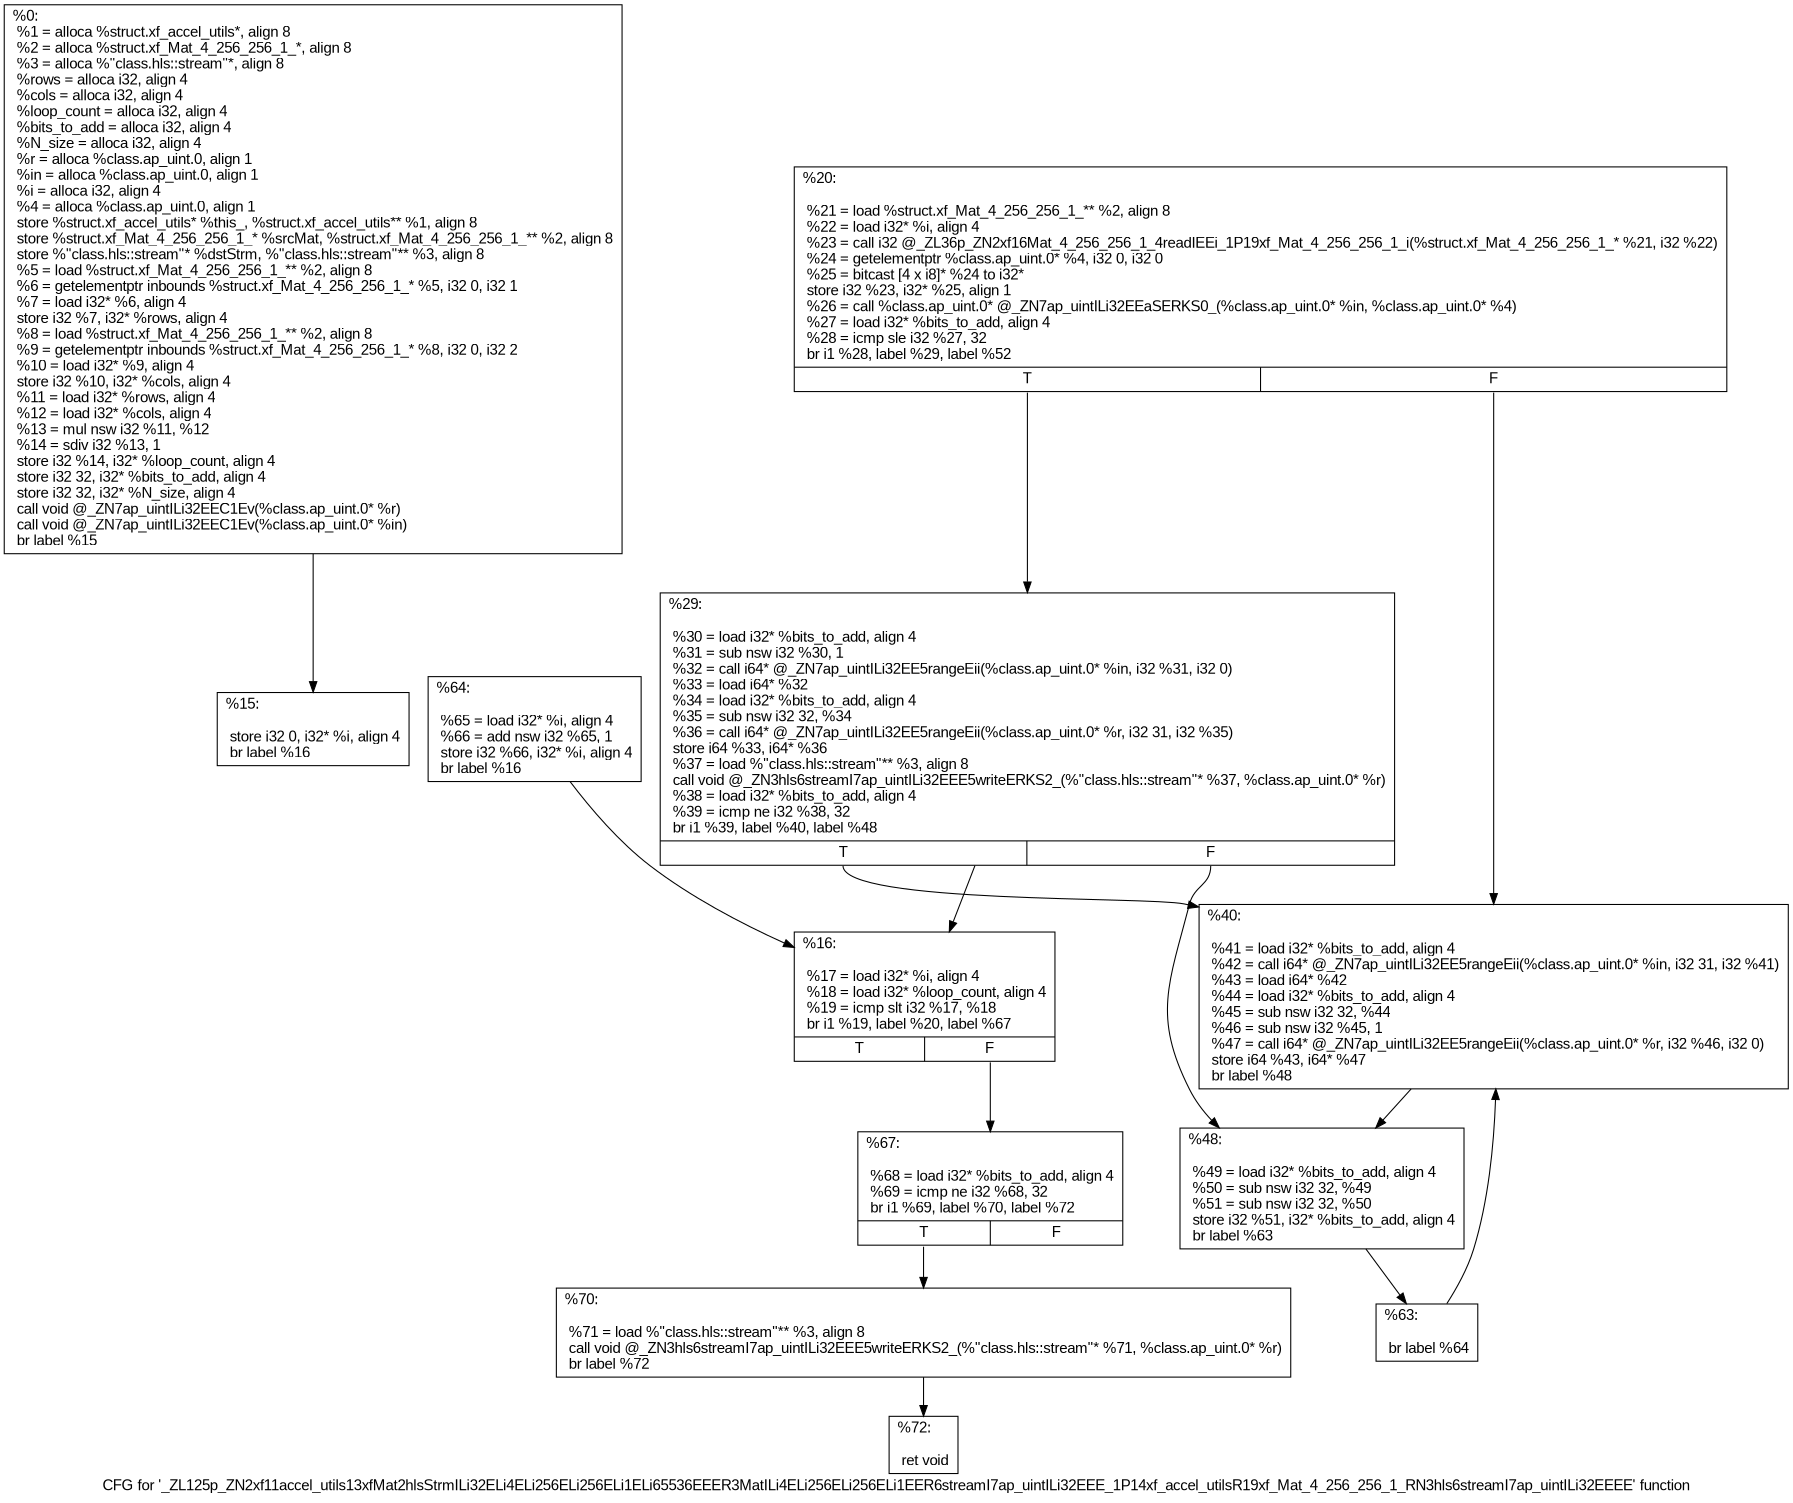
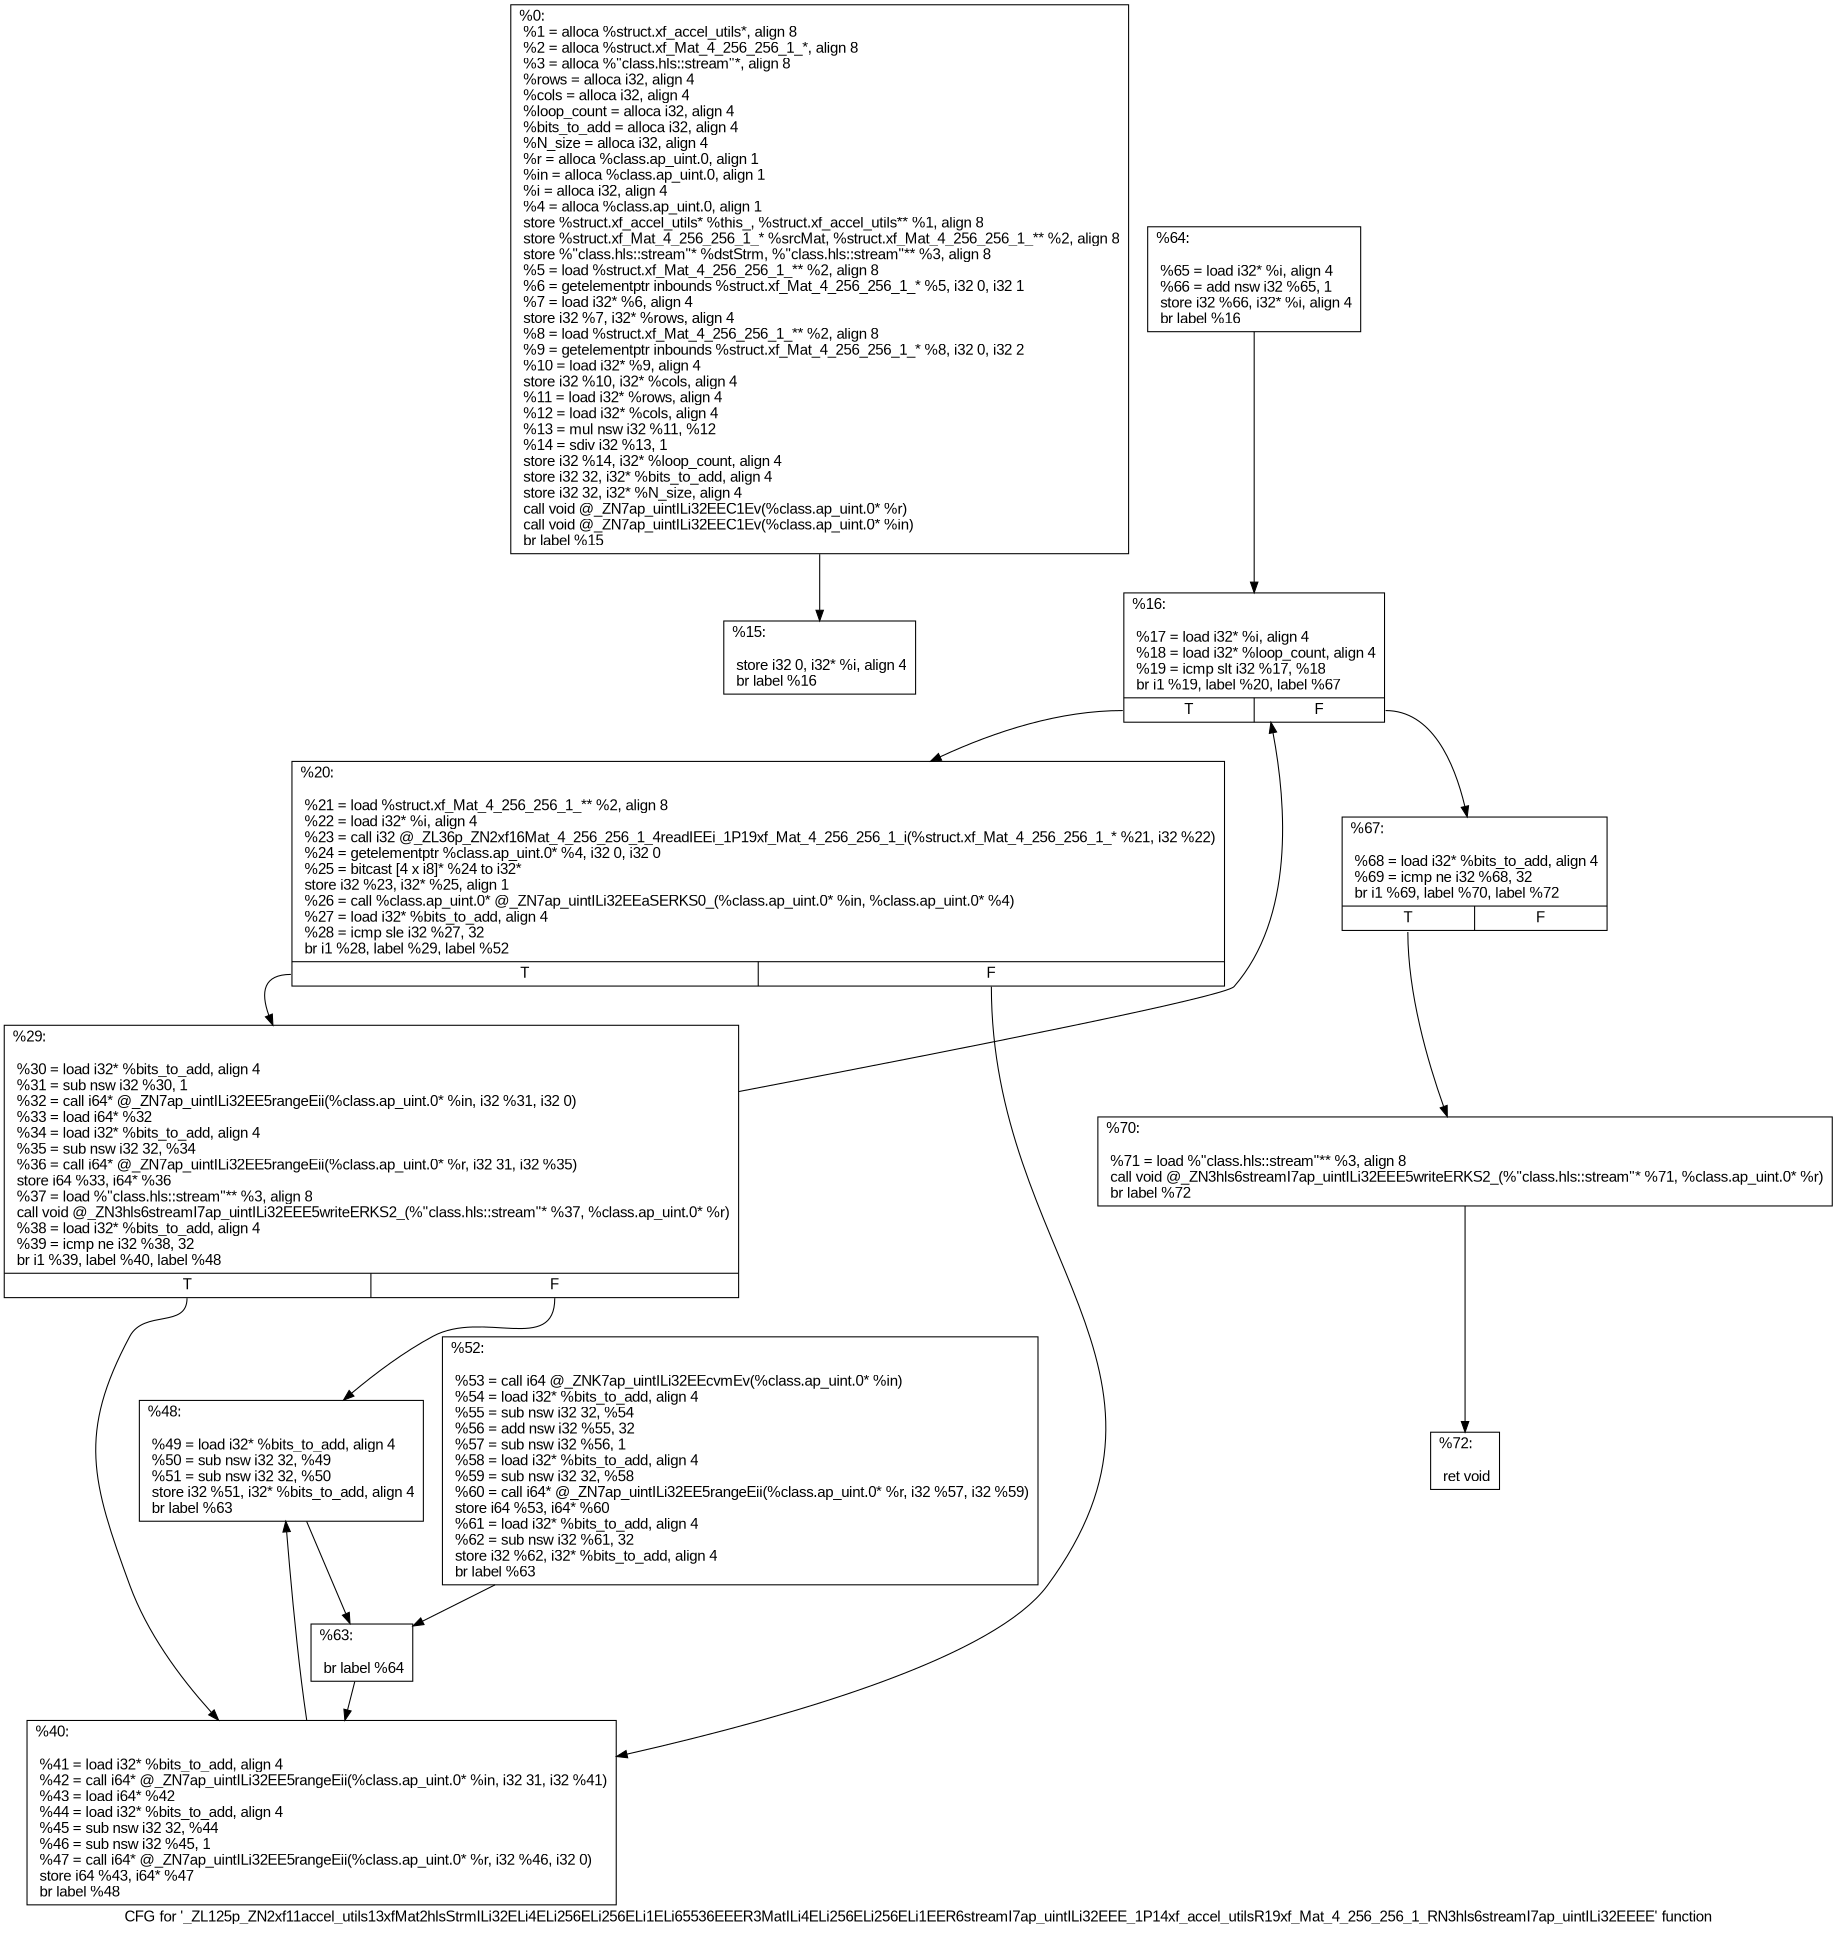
edge "%16:" -> "%20:": added
node "%52:": added
